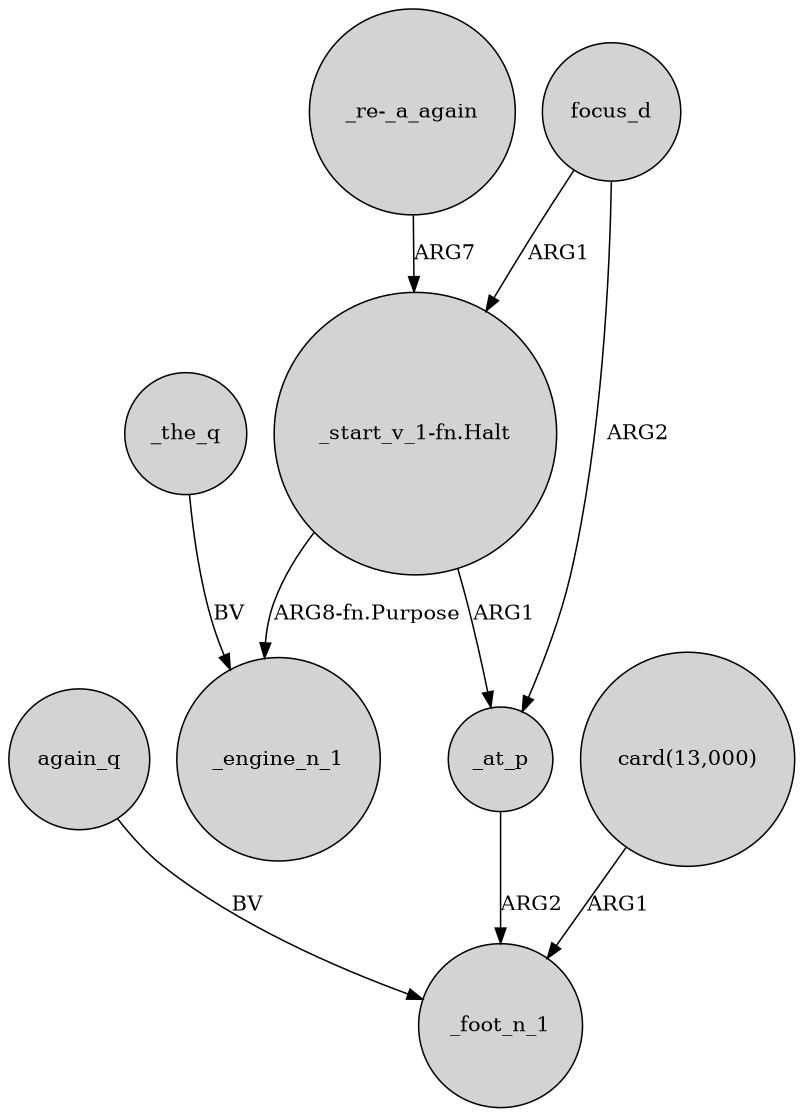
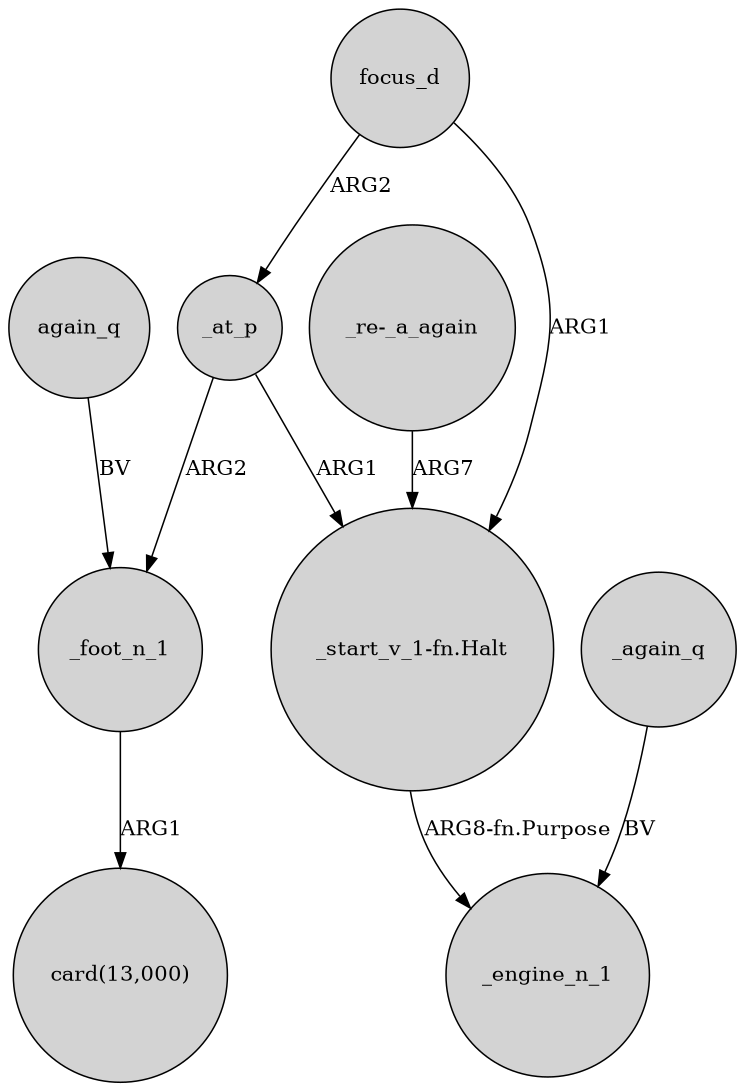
node "_the_q": label "_the_q" -> "_again_q"
edge "_start_v_1-fn.Halt" -> "_at_p": reversed
edge "card(13,000)" -> "_foot_n_1": reversed
